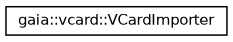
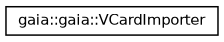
node "gaia::vcard::VCardImporter": label "gaia::vcard::VCardImporter" -> "gaia::gaia::VCardImporter"
